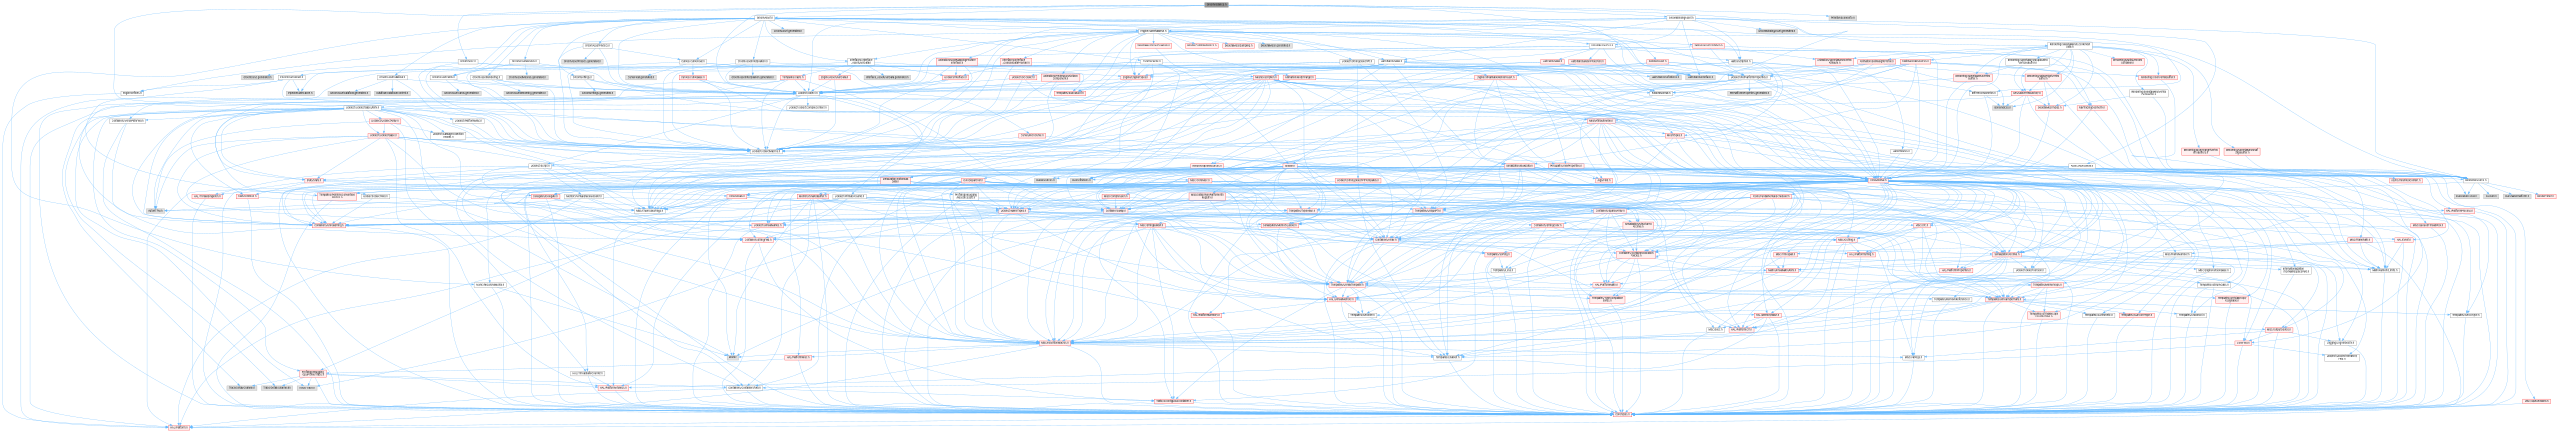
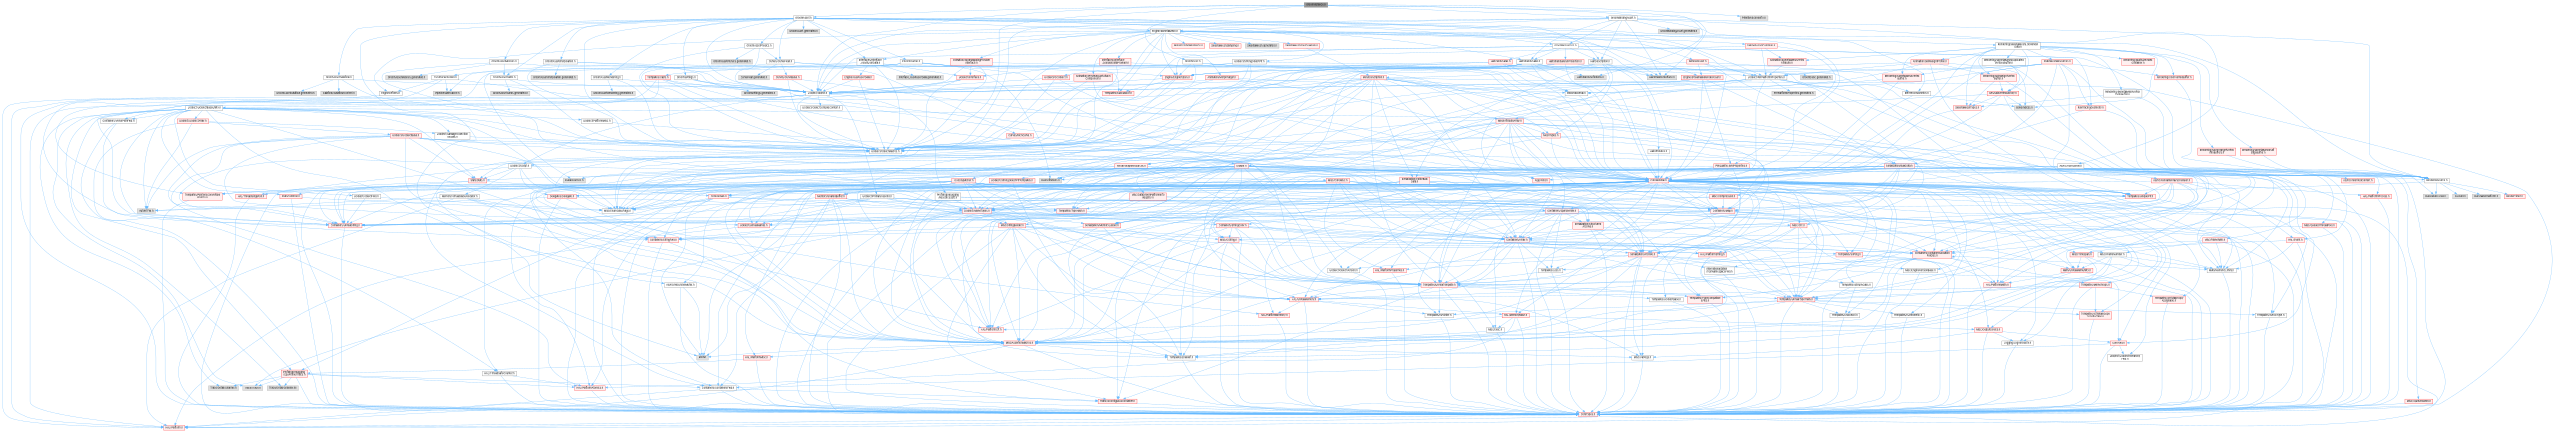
edge "UObject/UObjectBaseUtility.h" -> "UObject/UObjectBase.h": removed
edge "Templates/UniquePtr.h" -> "Serialization/MemoryLayout.h": removed
edge "Containers/Array.h" -> "Templates/Less.h": added
node "Templates/RemoveReference.h": label "Templates/RemoveReference.h" -> "Templates/UObjectBase.h"
node "Templates/IsUECoreType.h": removed
